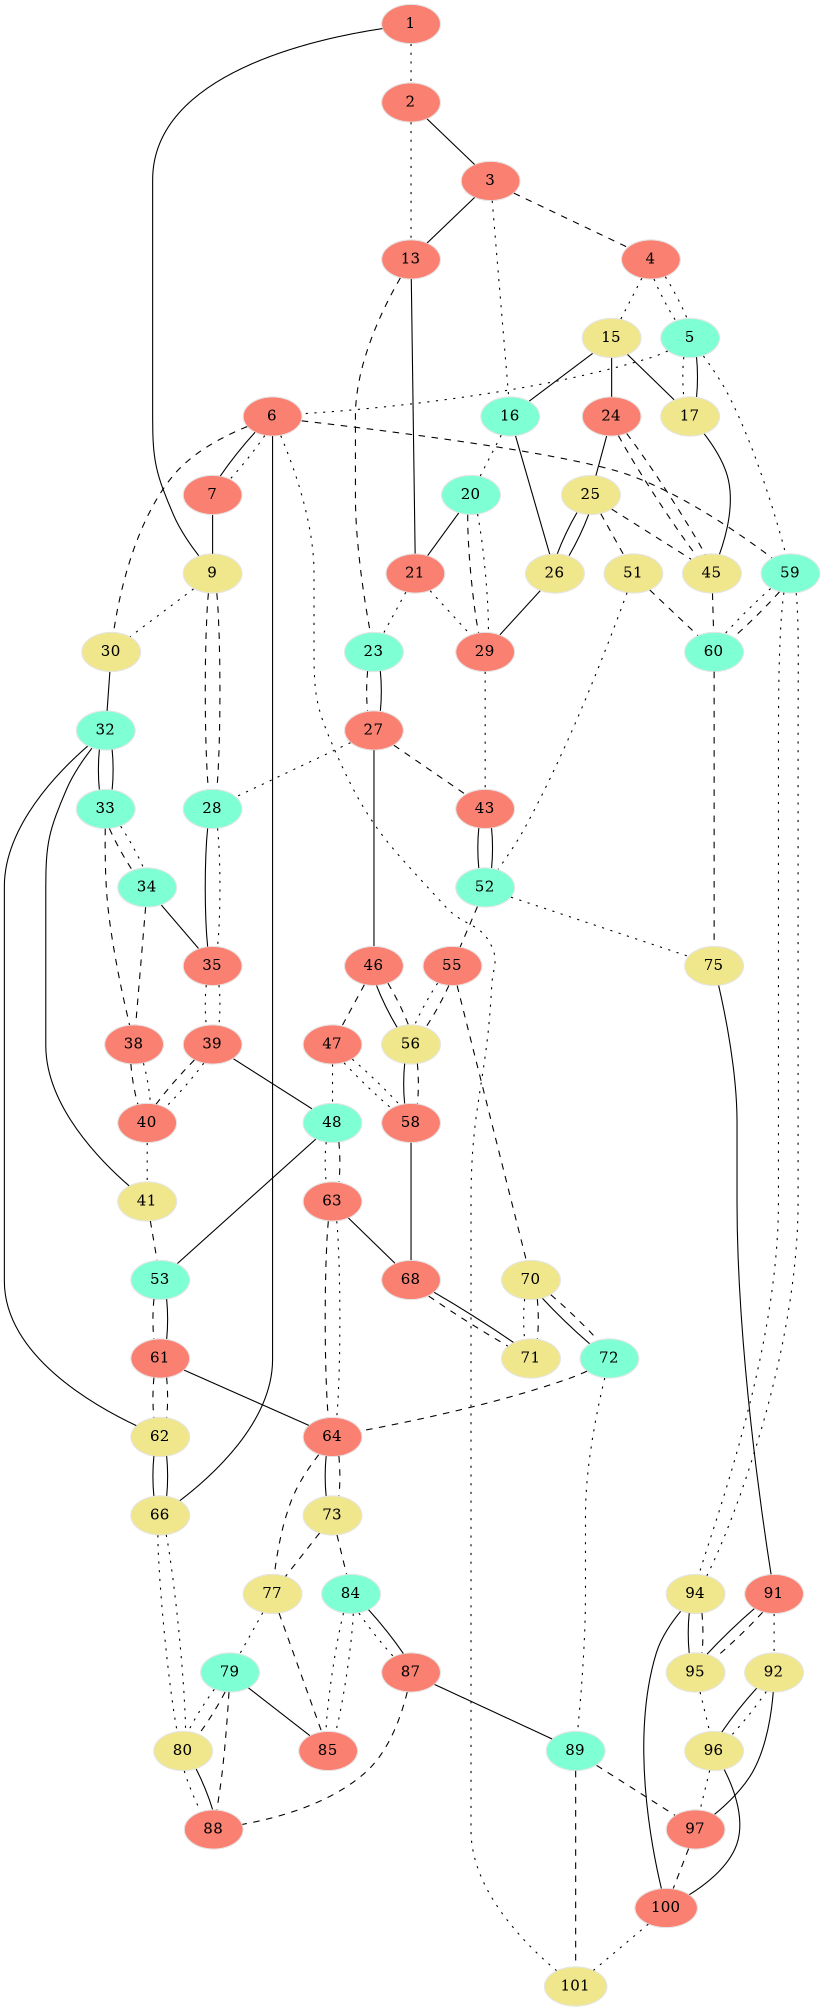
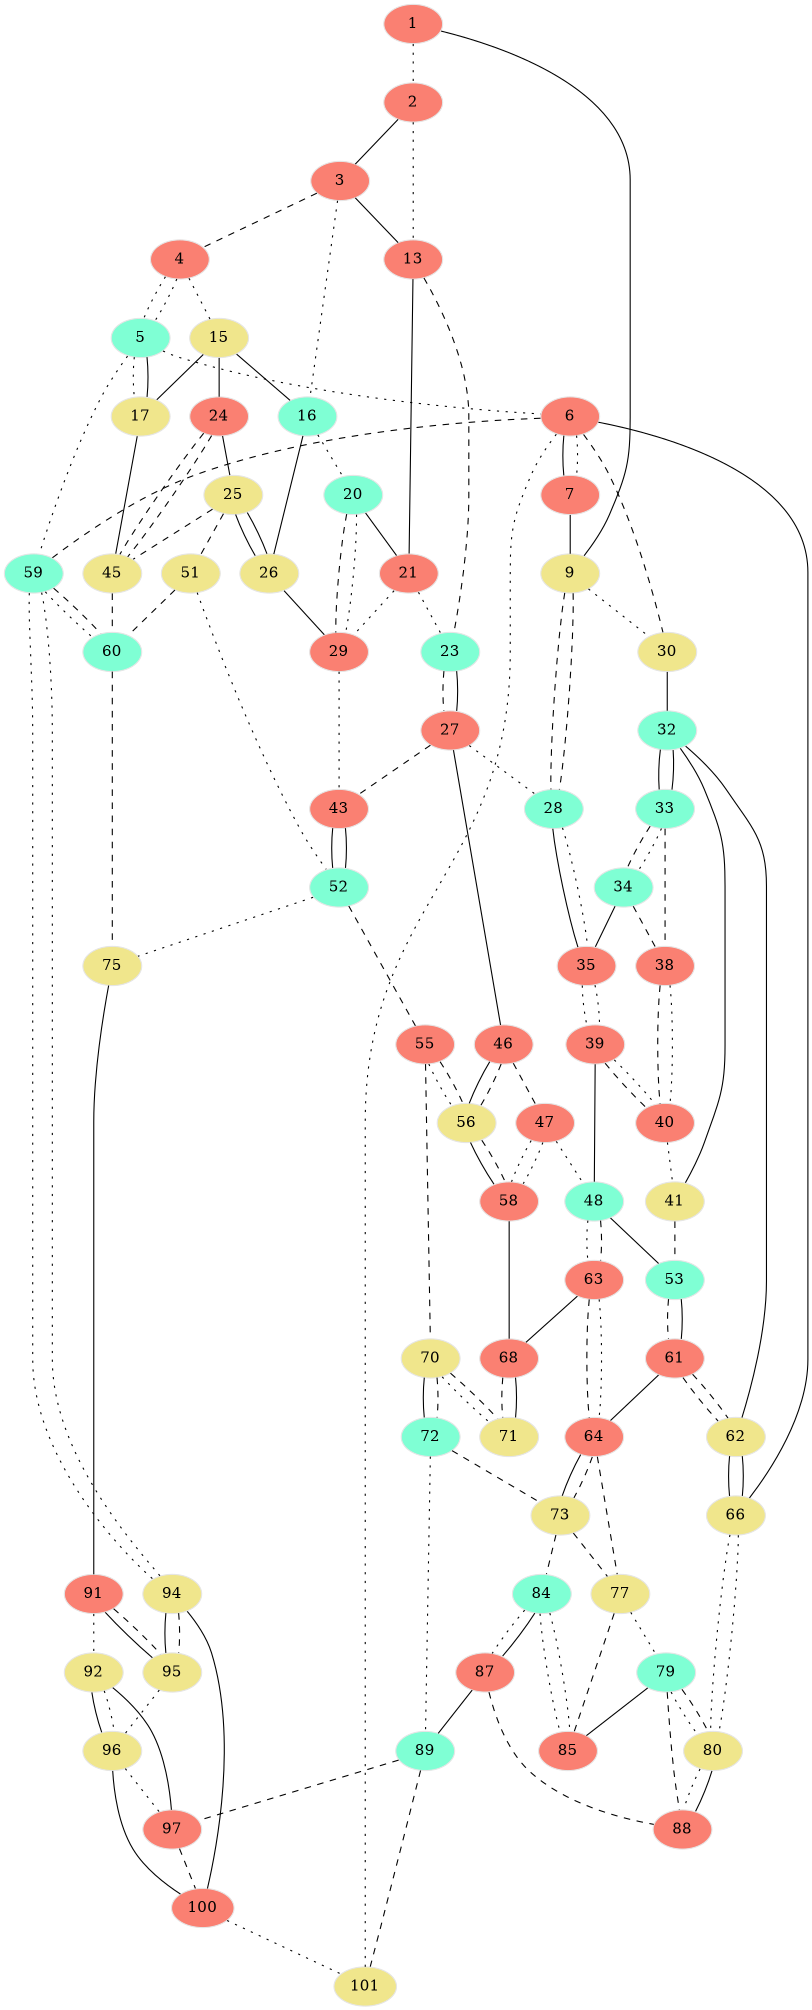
edge "72" -- "64": now "72" -- "73"
